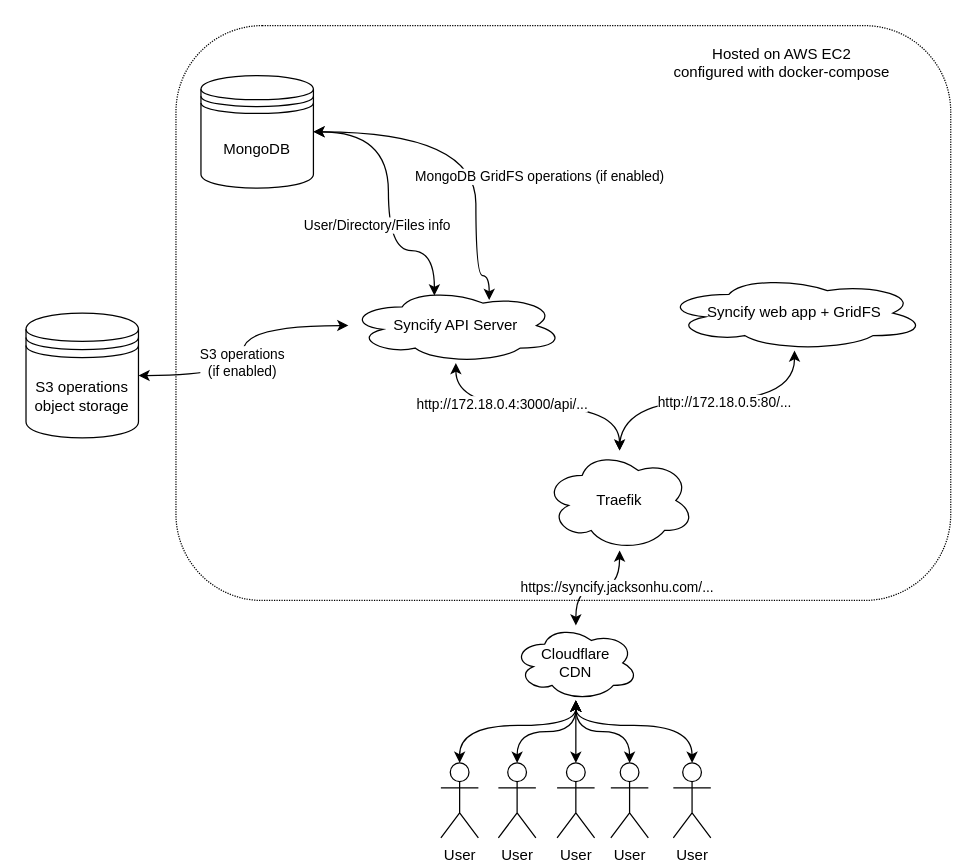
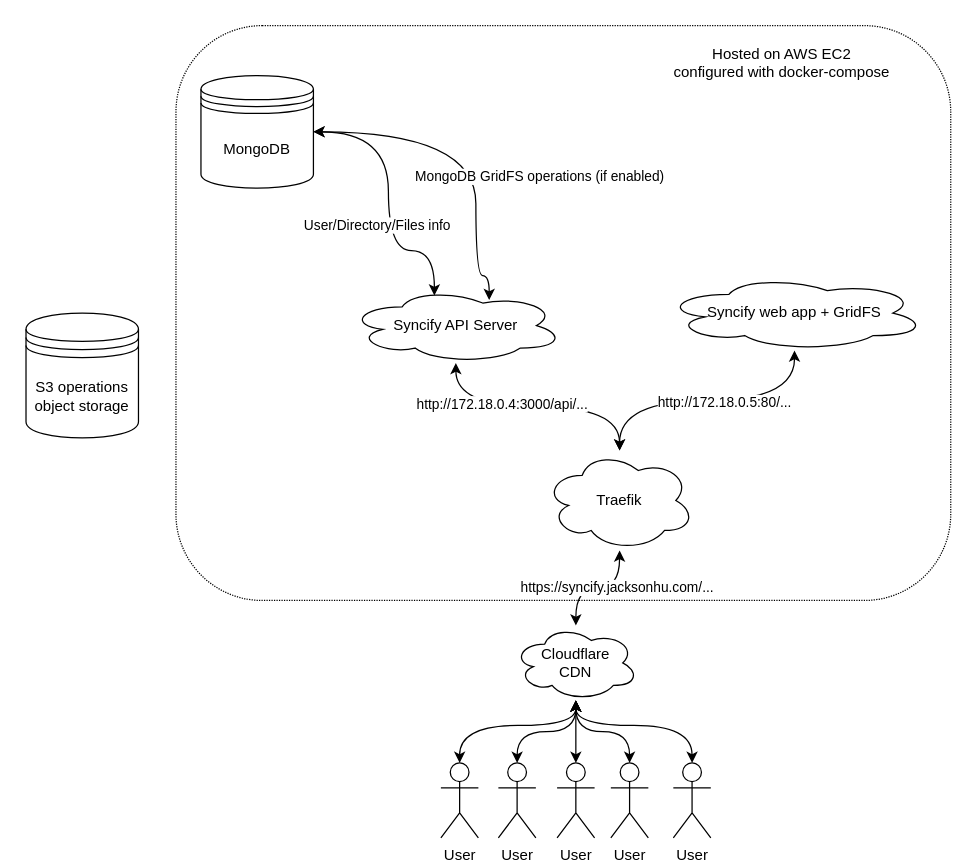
edge "Syncify API Server" -- "S3 operations object storage": removed, label "S3 operations (if enabled)"
edge "Syncify web app + GridFS" -- "Traefik": arrowhead open -> classic
